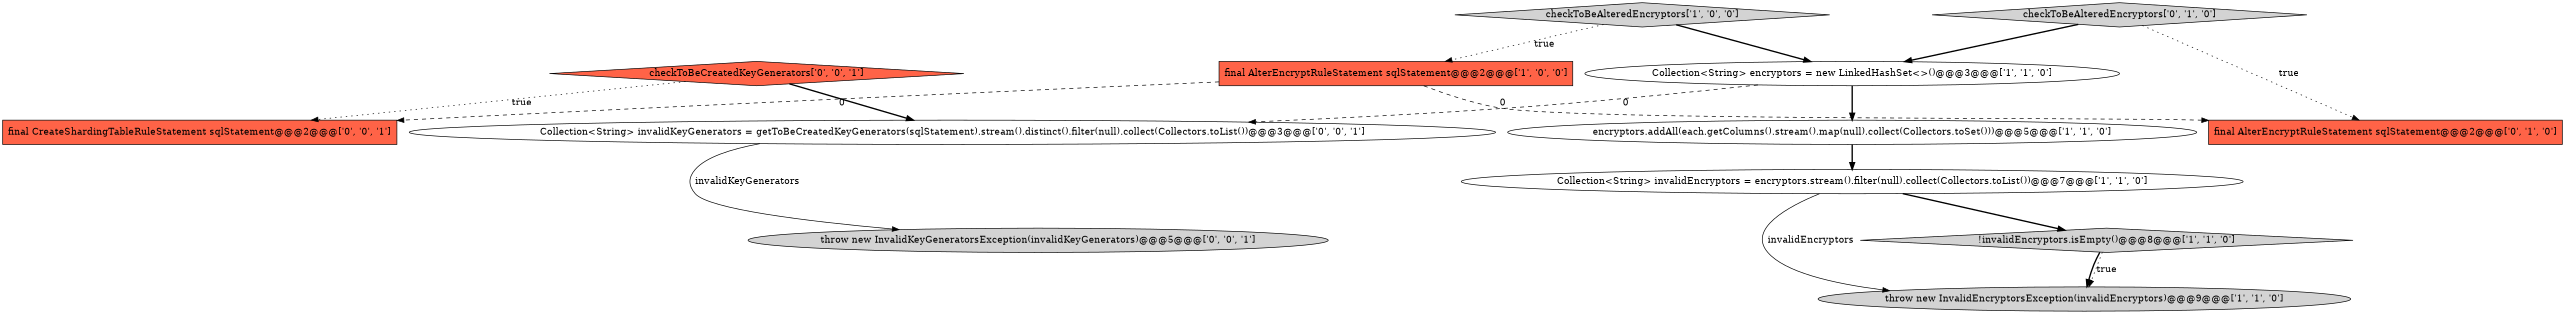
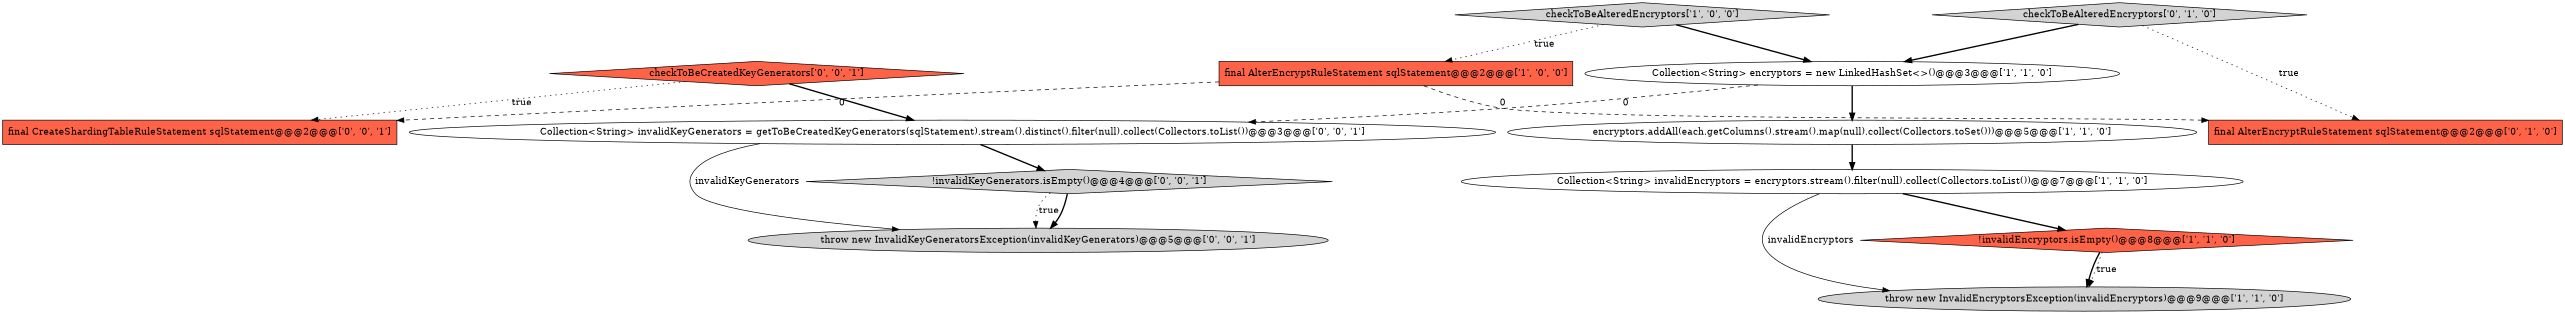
node "!invalidKeyGenerators.isEmpty()@@@4@@@['0', '0', '1']": added
node "!invalidEncryptors.isEmpty()@@@8@@@['1', '1', '0']": fillcolor lightgray -> tomato
